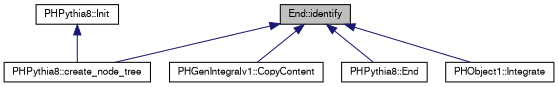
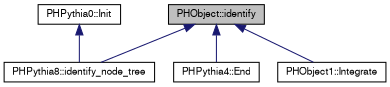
node "PHPythia8::Init": label "PHPythia8::Init" -> "PHPythia0::Init"
node "End::identify": label "End::identify" -> "PHObject::identify"
node "PHPythia8::create_node_tree": label "PHPythia8::create_node_tree" -> "PHPythia8::identify_node_tree"
node "PHGenIntegralv1::CopyContent": removed
node "PHPythia8::End": label "PHPythia8::End" -> "PHPythia4::End"
